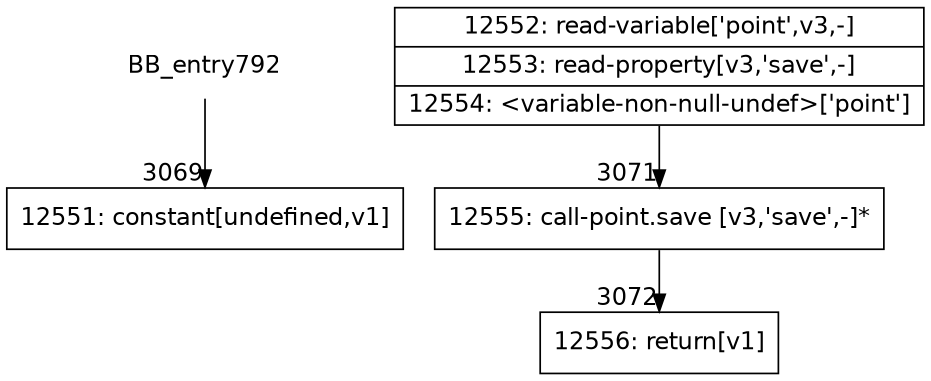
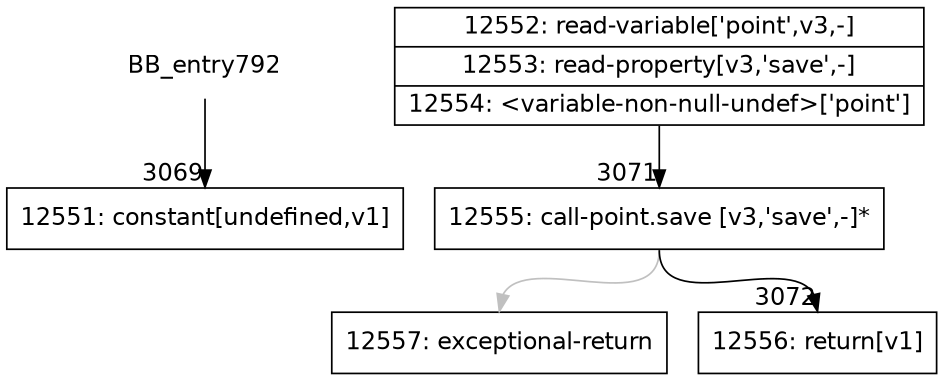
node "12557: exceptional-return": added
